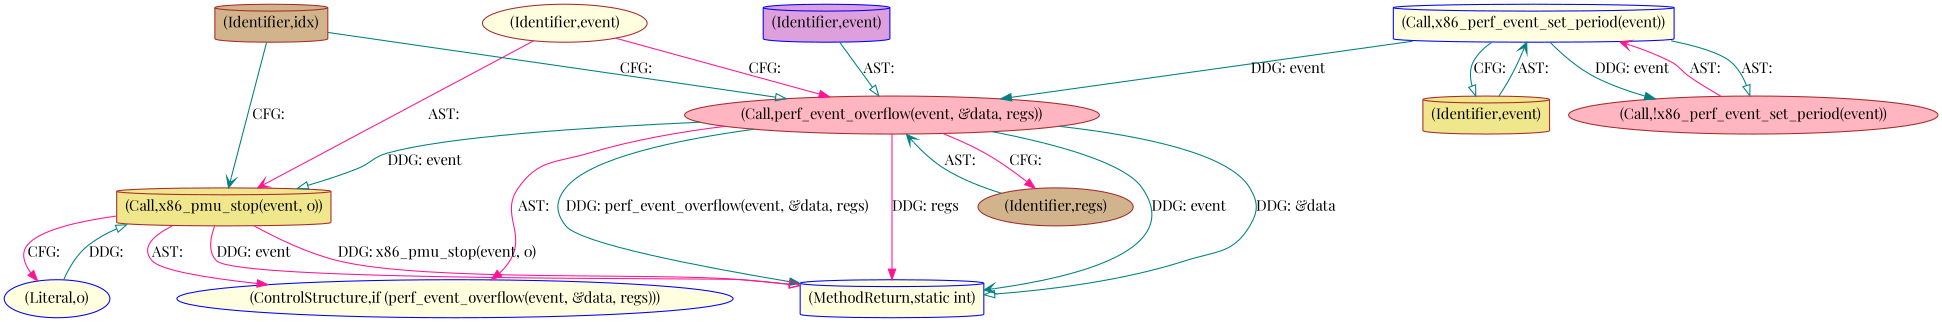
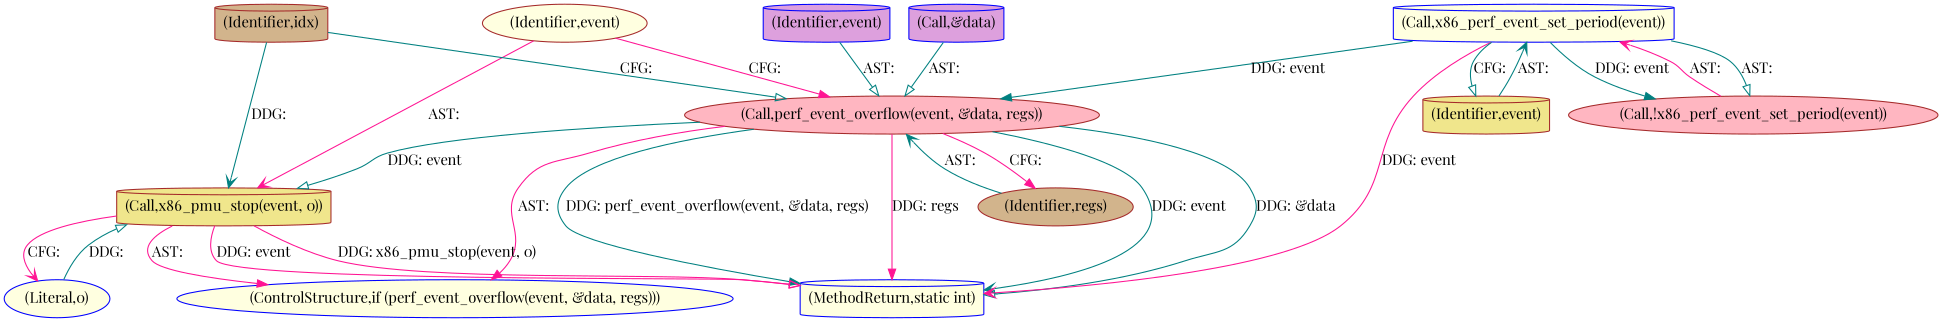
node "(Call,&data)": added
edge "(Identifier,idx)" -> "(Call,x86_pmu_stop(event, 0))": label "CFG: " -> "DDG: "
edge "(Call,x86_pmu_stop(event, 0))" -> "(Literal,0)": arrowhead normal -> vee
edge "(Call,x86_perf_event_set_period(event))" -> "(MethodReturn,static int)": added, label "DDG: event"
